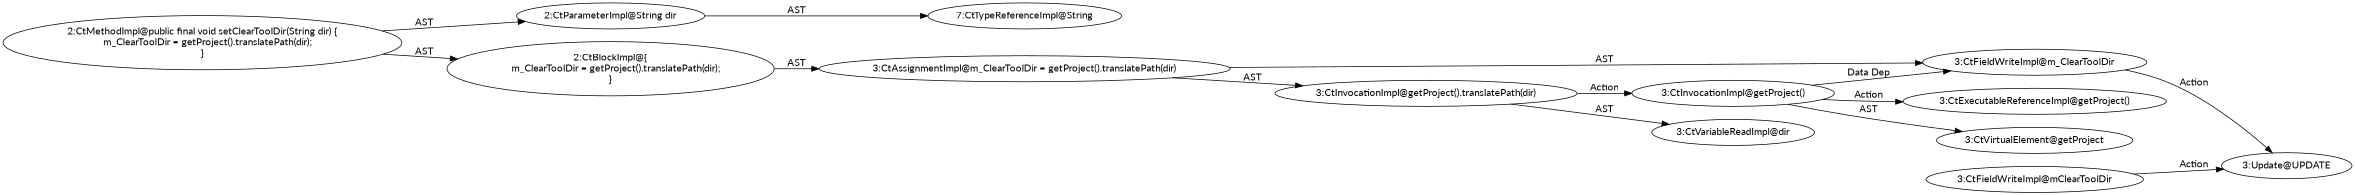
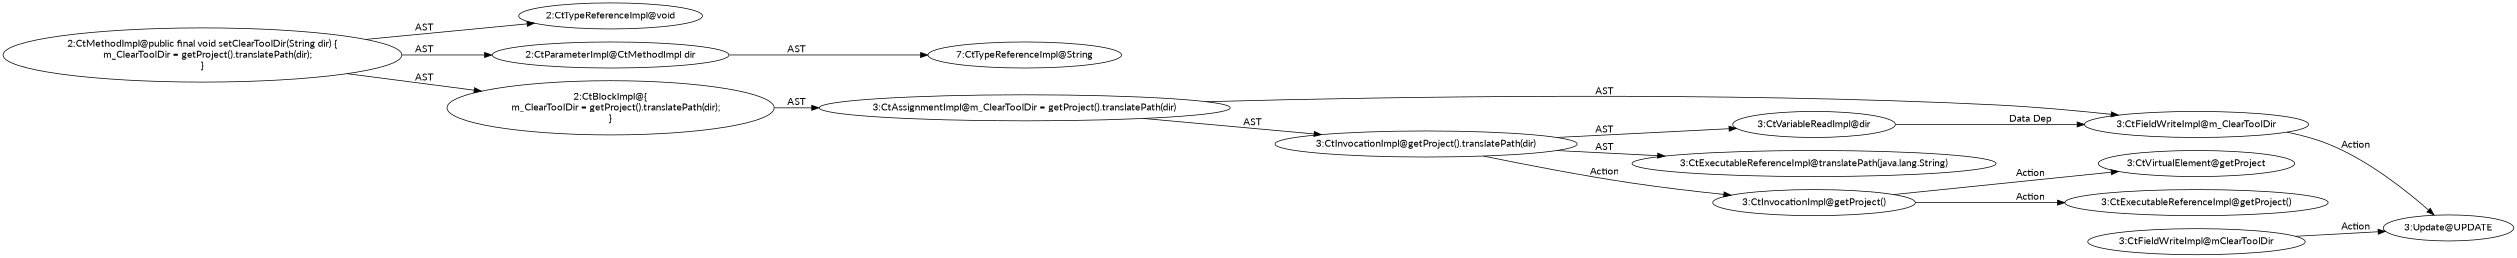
node "2:CtParameterImpl@String dir": label "2:CtParameterImpl@String dir" -> "2:CtParameterImpl@CtMethodImpl dir"
node "2:CtTypeReferenceImpl@void": added
edge "3:CtInvocationImpl@getProject()" -> "3:CtFieldWriteImpl@m_ClearToolDir": now "3:CtVariableReadImpl@dir" -> "3:CtFieldWriteImpl@m_ClearToolDir"
edge "3:CtInvocationImpl@getProject()" -> "3:CtVirtualElement@getProject": label "AST" -> "Action"
node "3:CtExecutableReferenceImpl@translatePath(java.lang.String)": added
